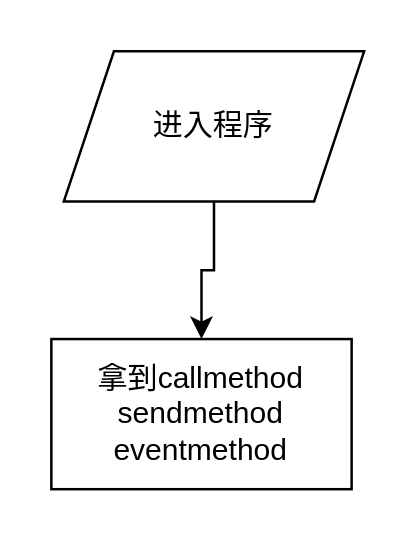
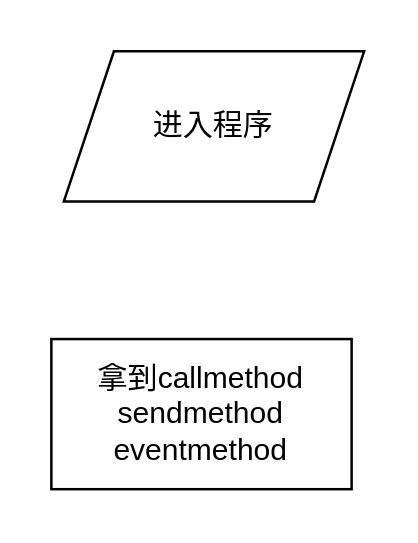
edge "进入程序" -> "拿到callmethod sendmethod eventmethod": removed
